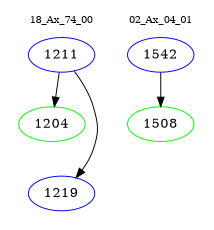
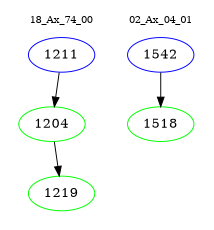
edge "1211" -> "1219": now "1204" -> "1219"
node "1508": label "1508" -> "1518"
node "1219": color blue -> green
